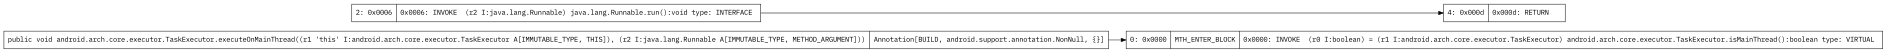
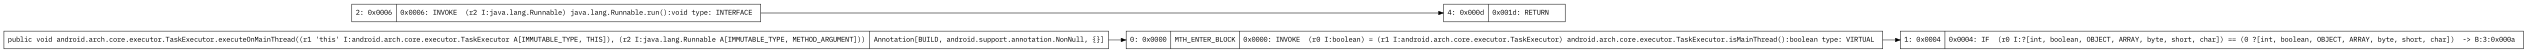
node "4: 0x000d": text "0x000d: RETURN" -> "0x001d: RETURN"
node "1: 0x0004": added
